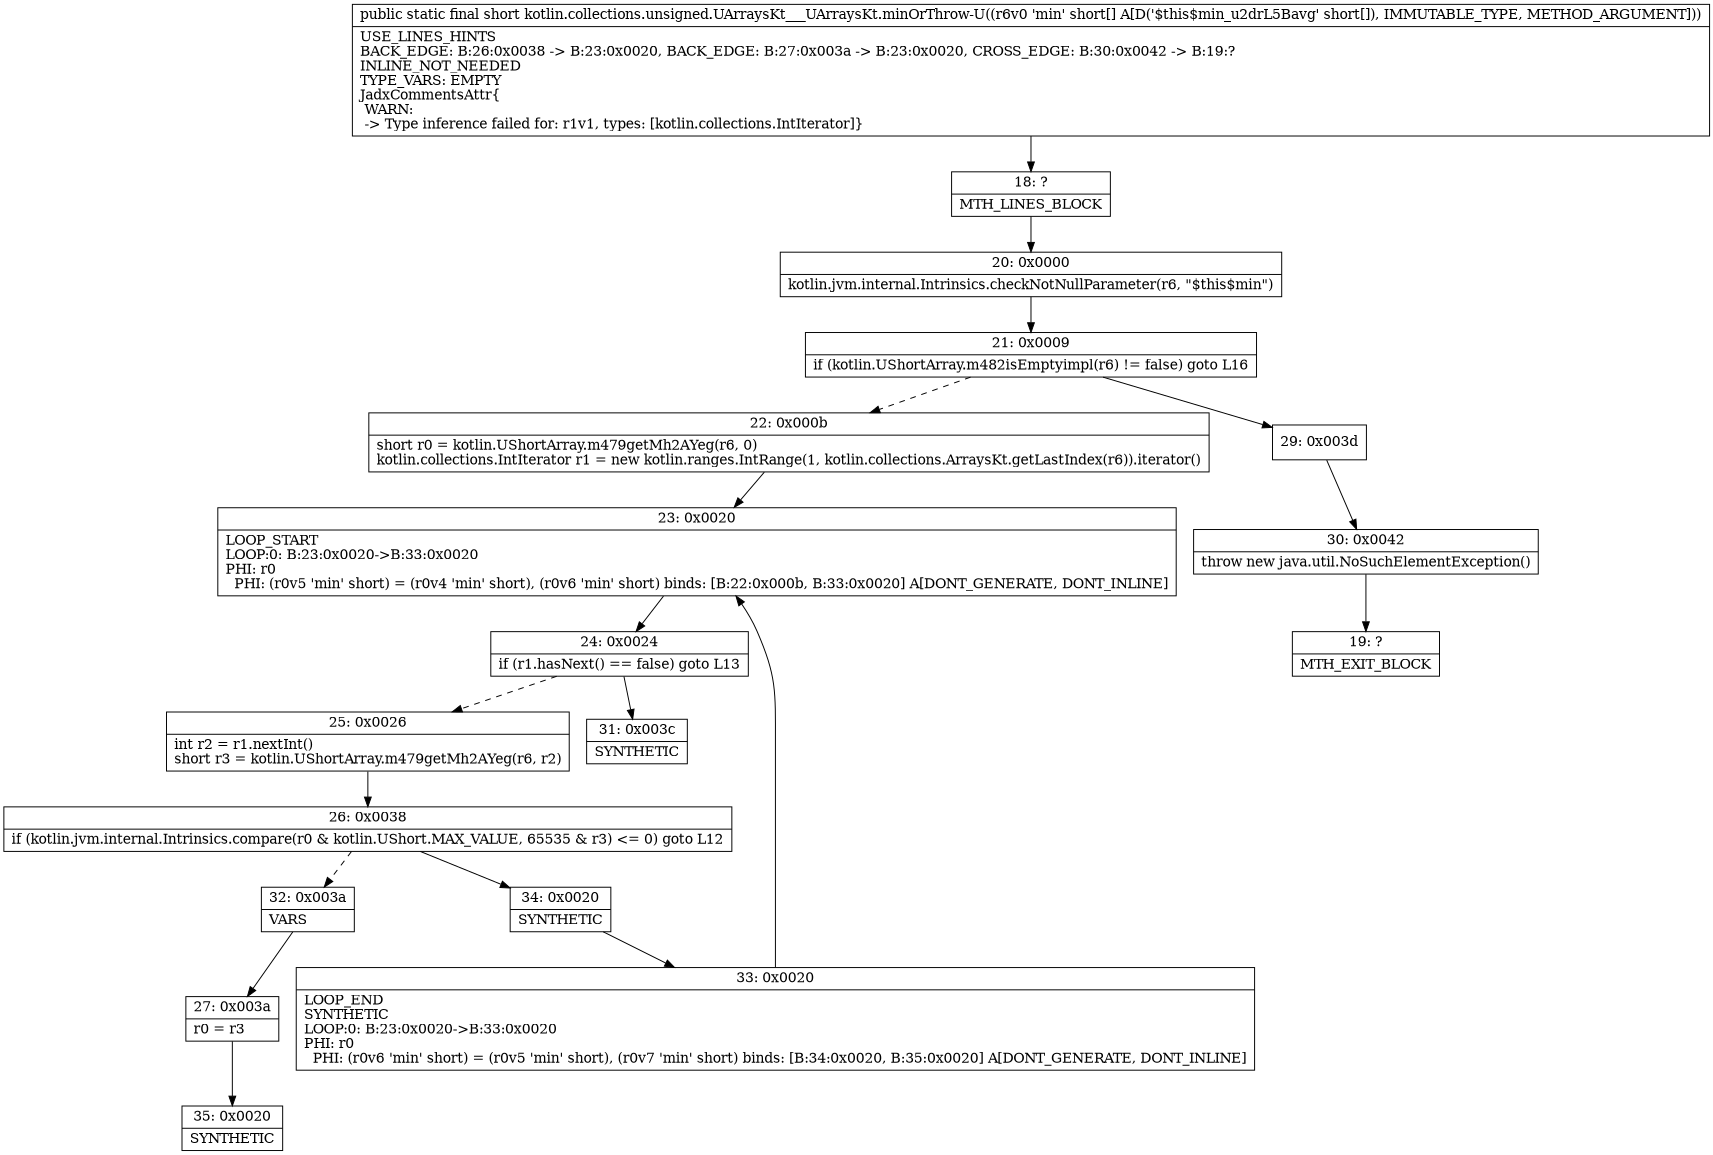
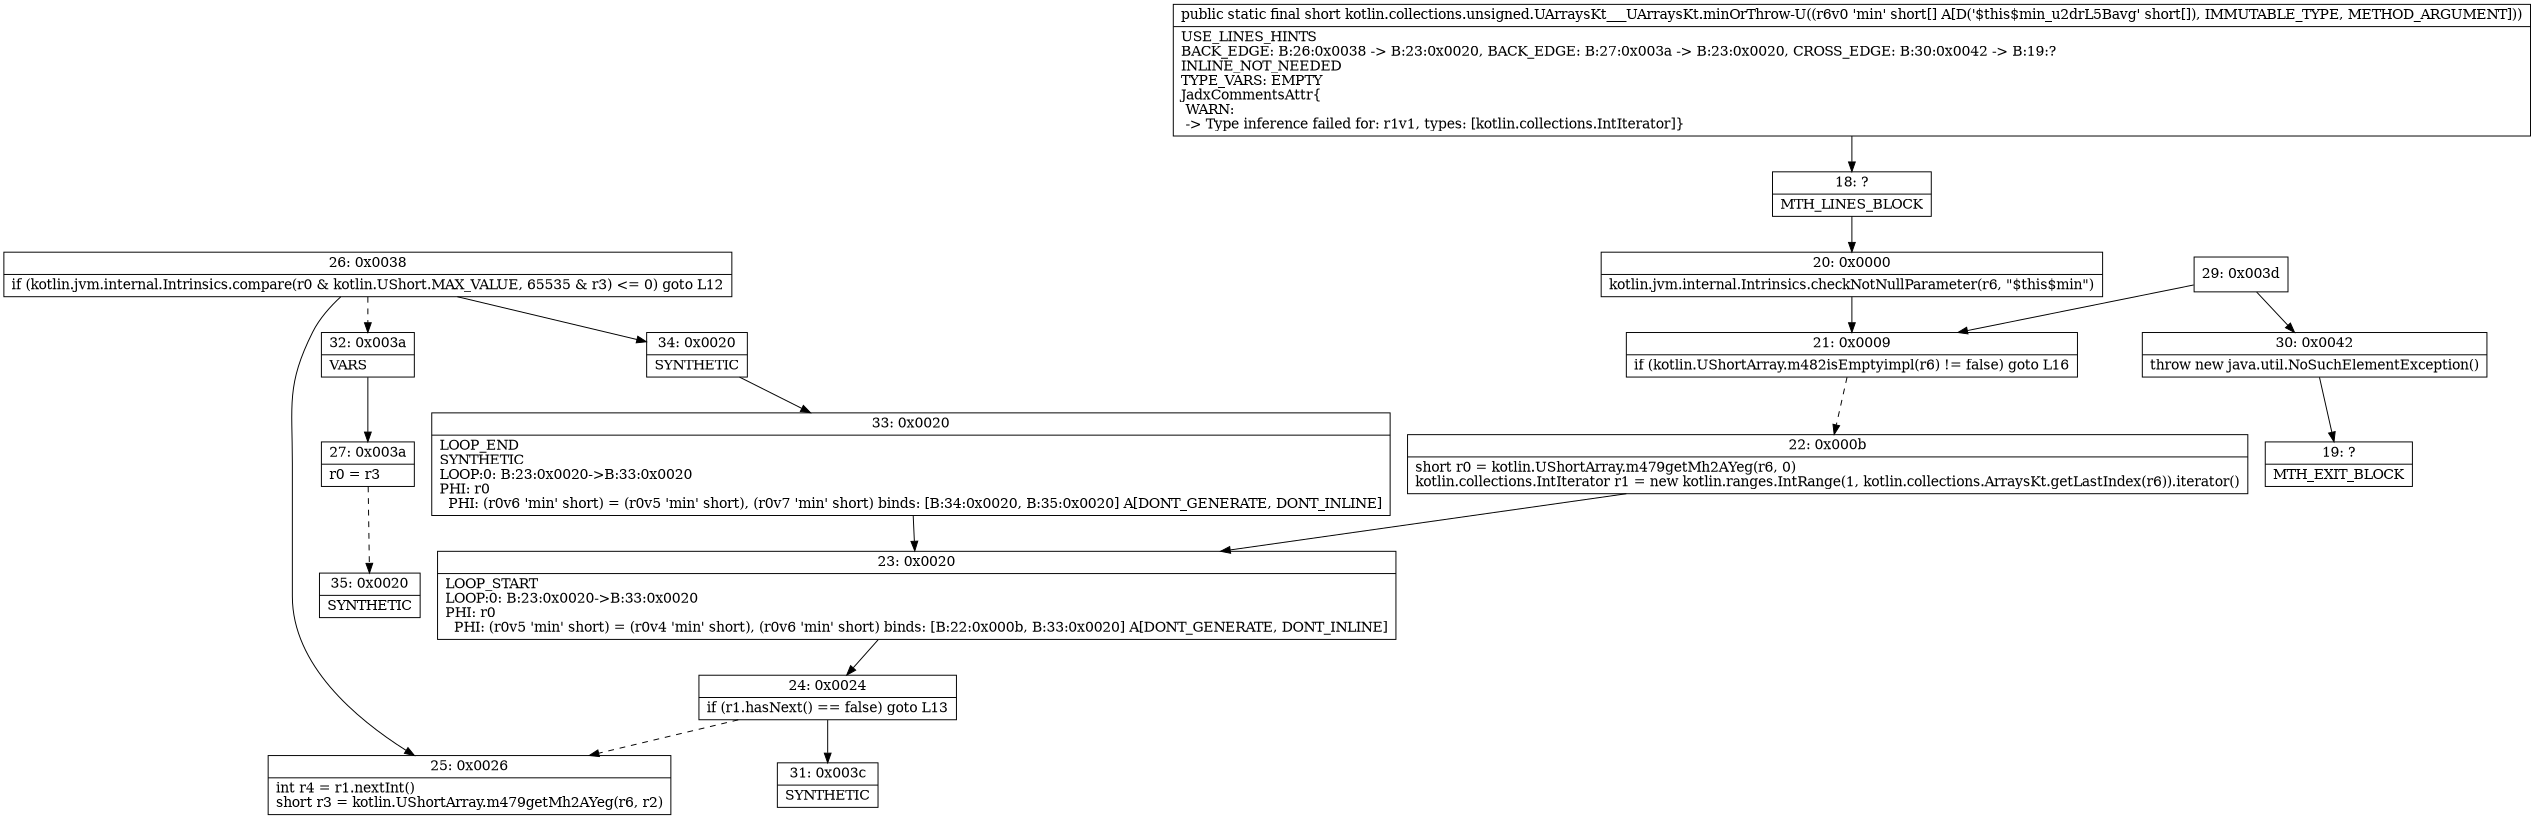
edge "21: 0x0009" -> "29: 0x003d": reversed
node "25: 0x0026": text "int r2 = r1.nextInt()" -> "int r4 = r1.nextInt()"
edge "25: 0x0026" -> "26: 0x0038": reversed
edge "27: 0x003a" -> "35: 0x0020": style solid -> dashed
